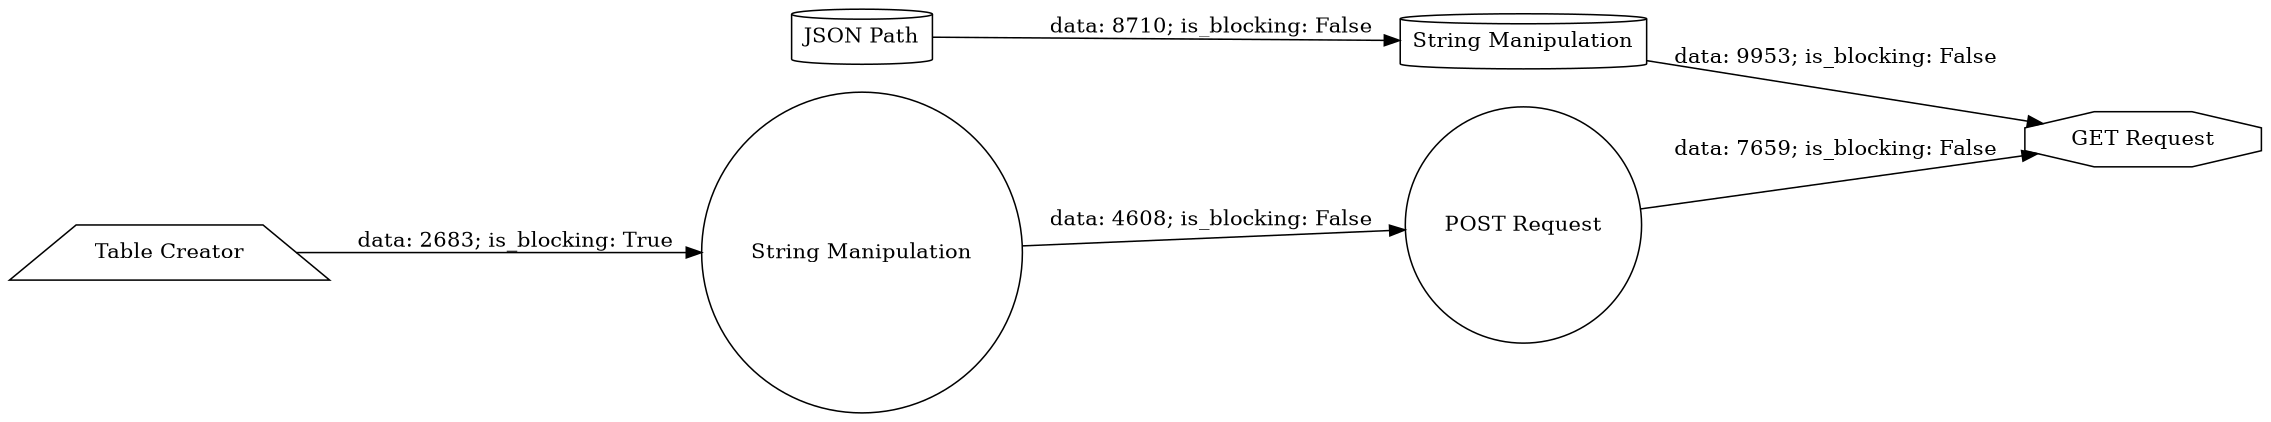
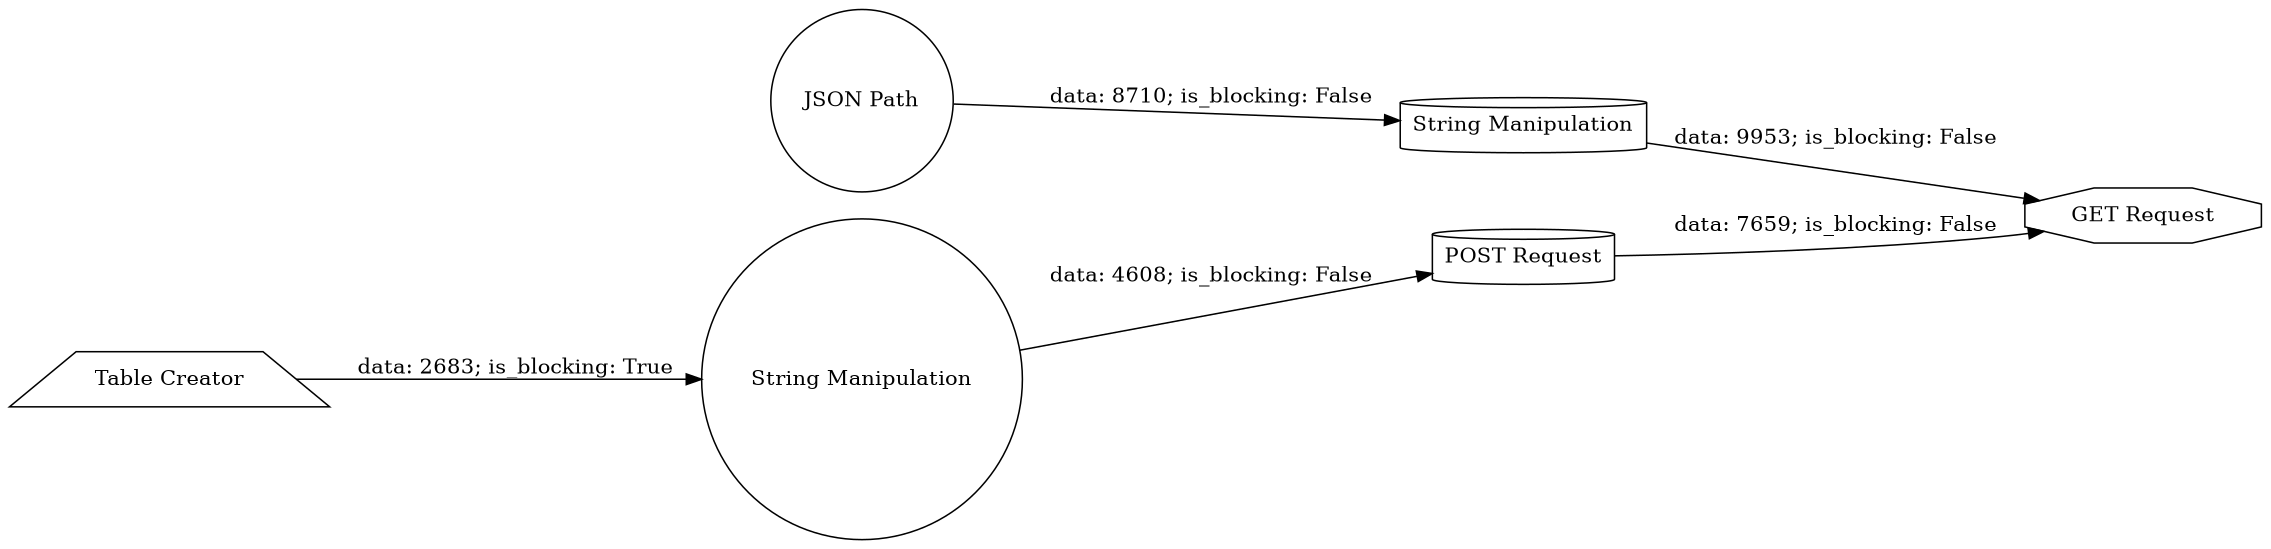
node "JSON Path": shape cylinder -> circle
node "POST Request": shape circle -> cylinder
